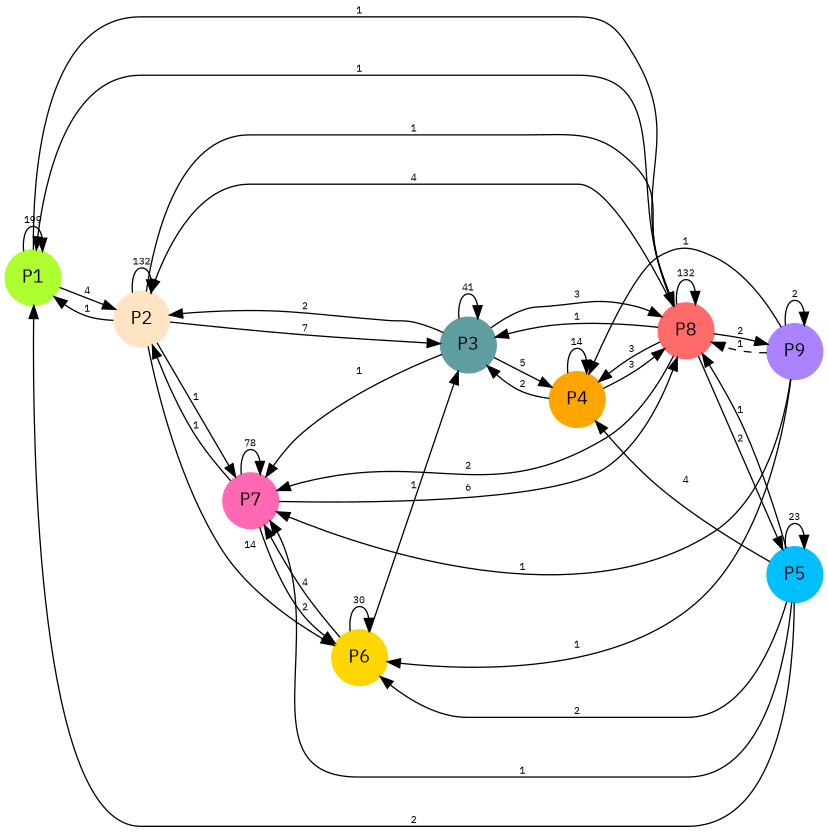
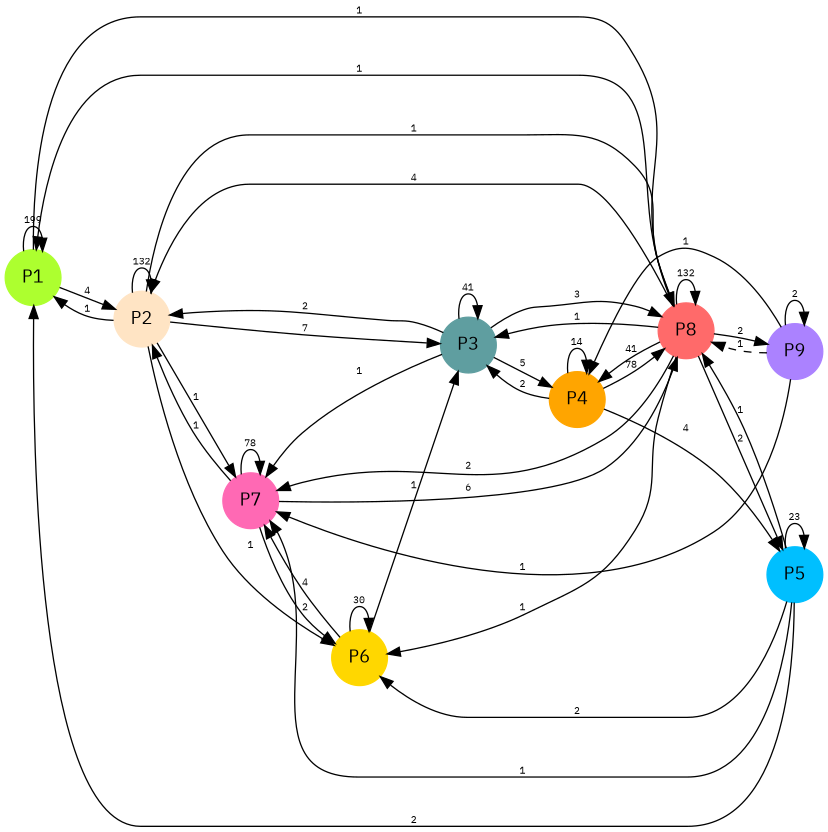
edge "P8" -> "P4": label "3" -> "41"
edge "P4" -> "P8": label "3" -> "78"
edge "P5" -> "P4": reversed
edge "P2" -> "P6": label "14" -> "1"
edge "P9" -> "P6": now "P8" -> "P6"
